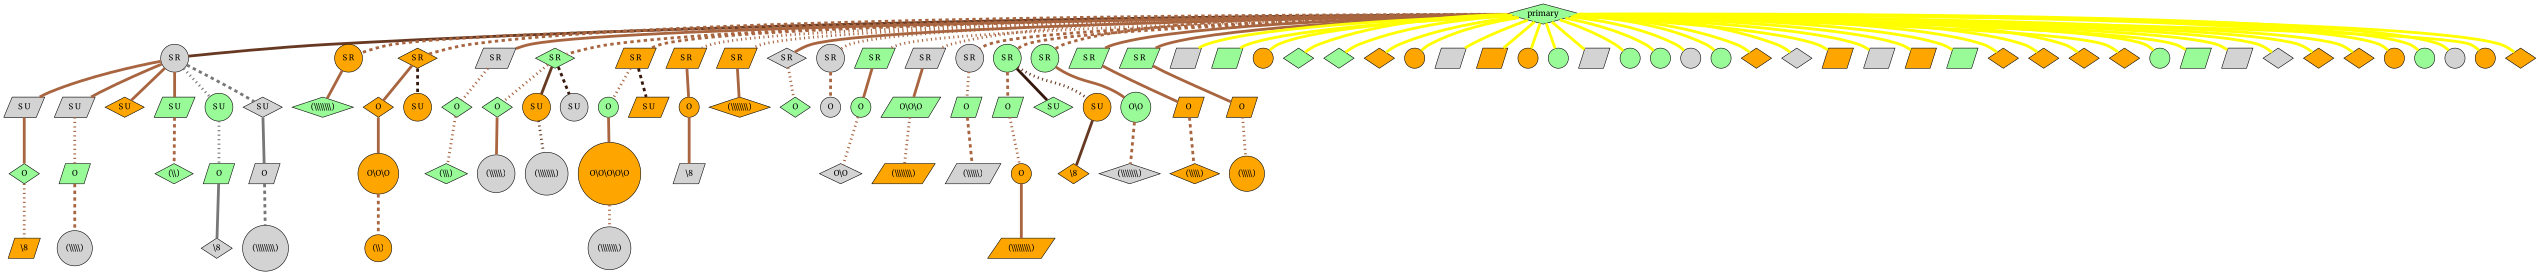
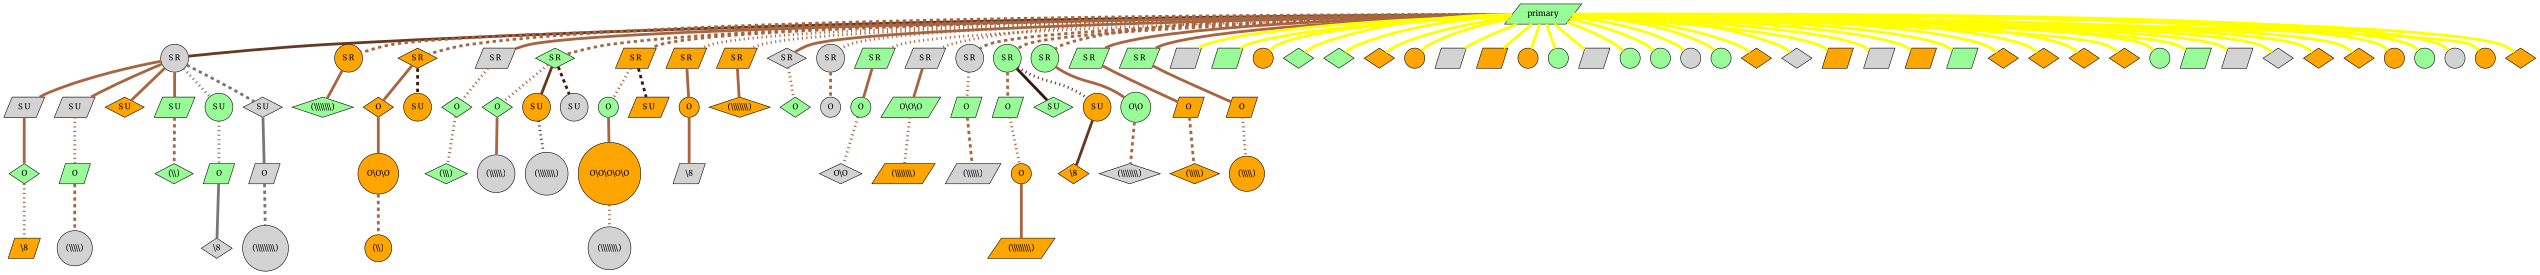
node "primary": shape diamond -> parallelogram
